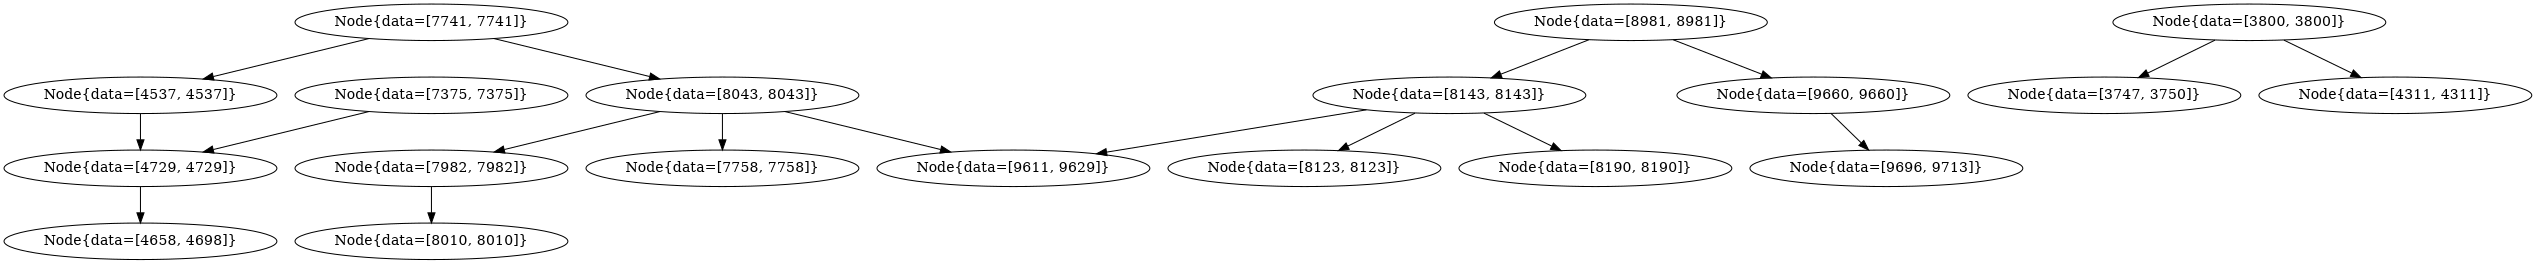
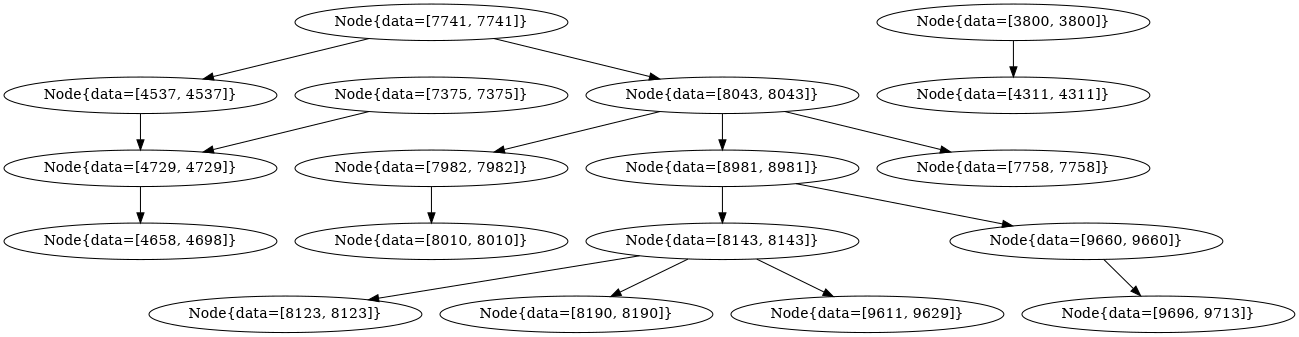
node "Node{data=[3747, 3750]}": removed
edge "Node{data=[8043, 8043]}" -> "Node{data=[9611, 9629]}": now "Node{data=[8043, 8043]}" -> "Node{data=[8981, 8981]}"
